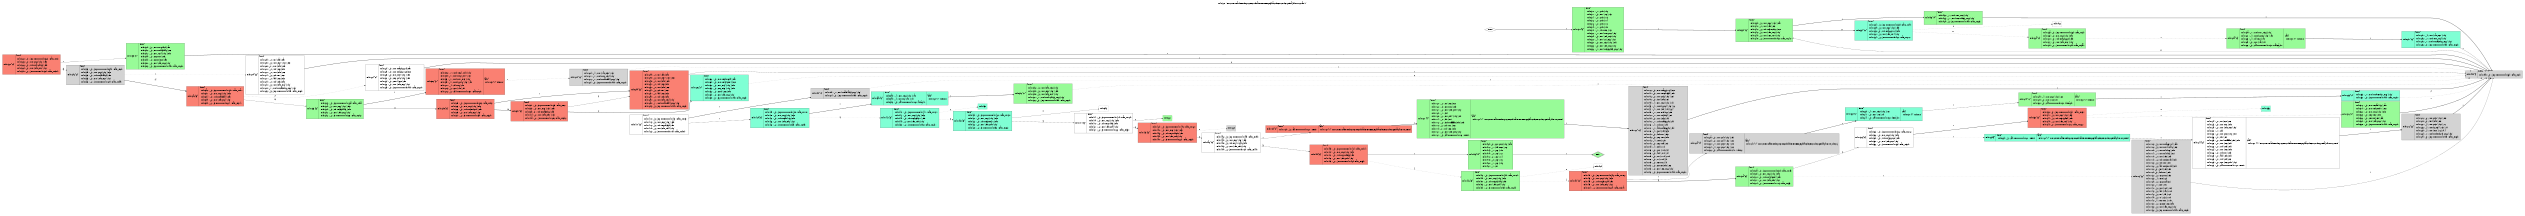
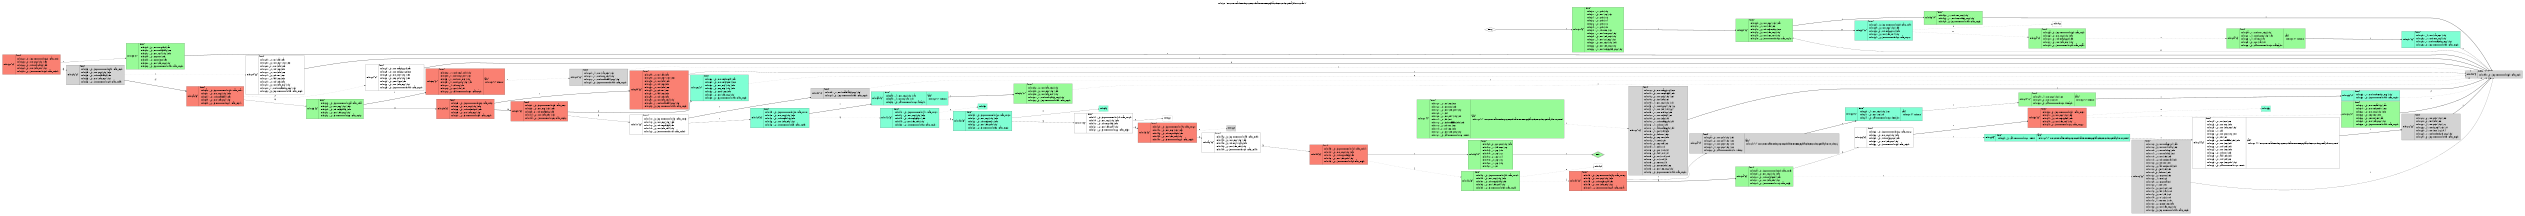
node "Users": label "Users" -> "Entry"
edge "0x4013f7 [25]" -> "0x401699 [33]": now "0x4013f7 [25]" -> "0x401410 [25]"
node "0x401593": fillcolor white -> aquamarine
node "0x401861": fillcolor palegreen -> white
edge "0x401760 [44]" -> "0x40178c [113]": style bold -> dotted
node "0x40175b [5]": removed
